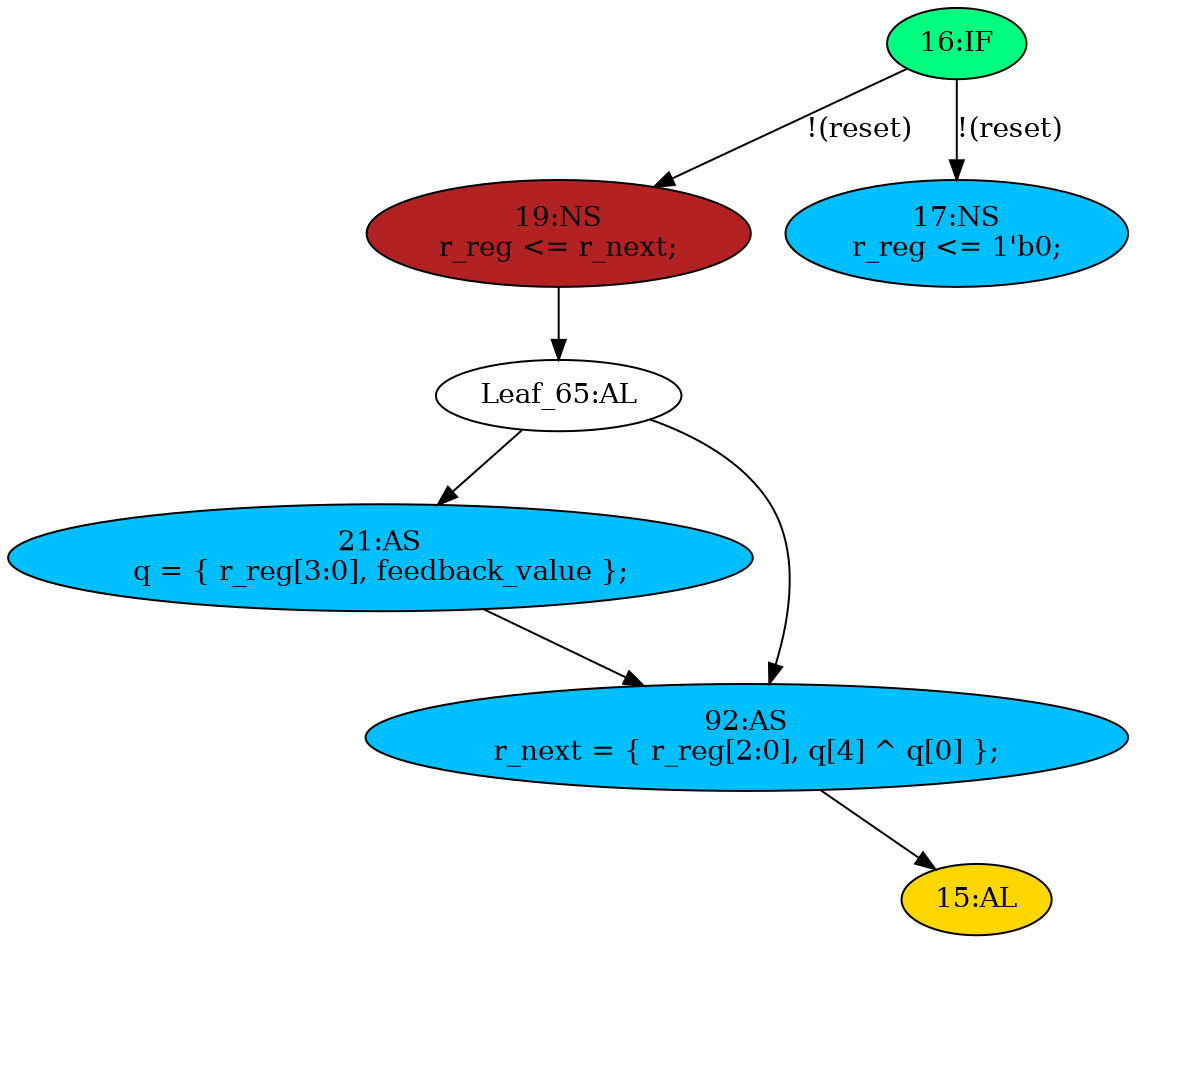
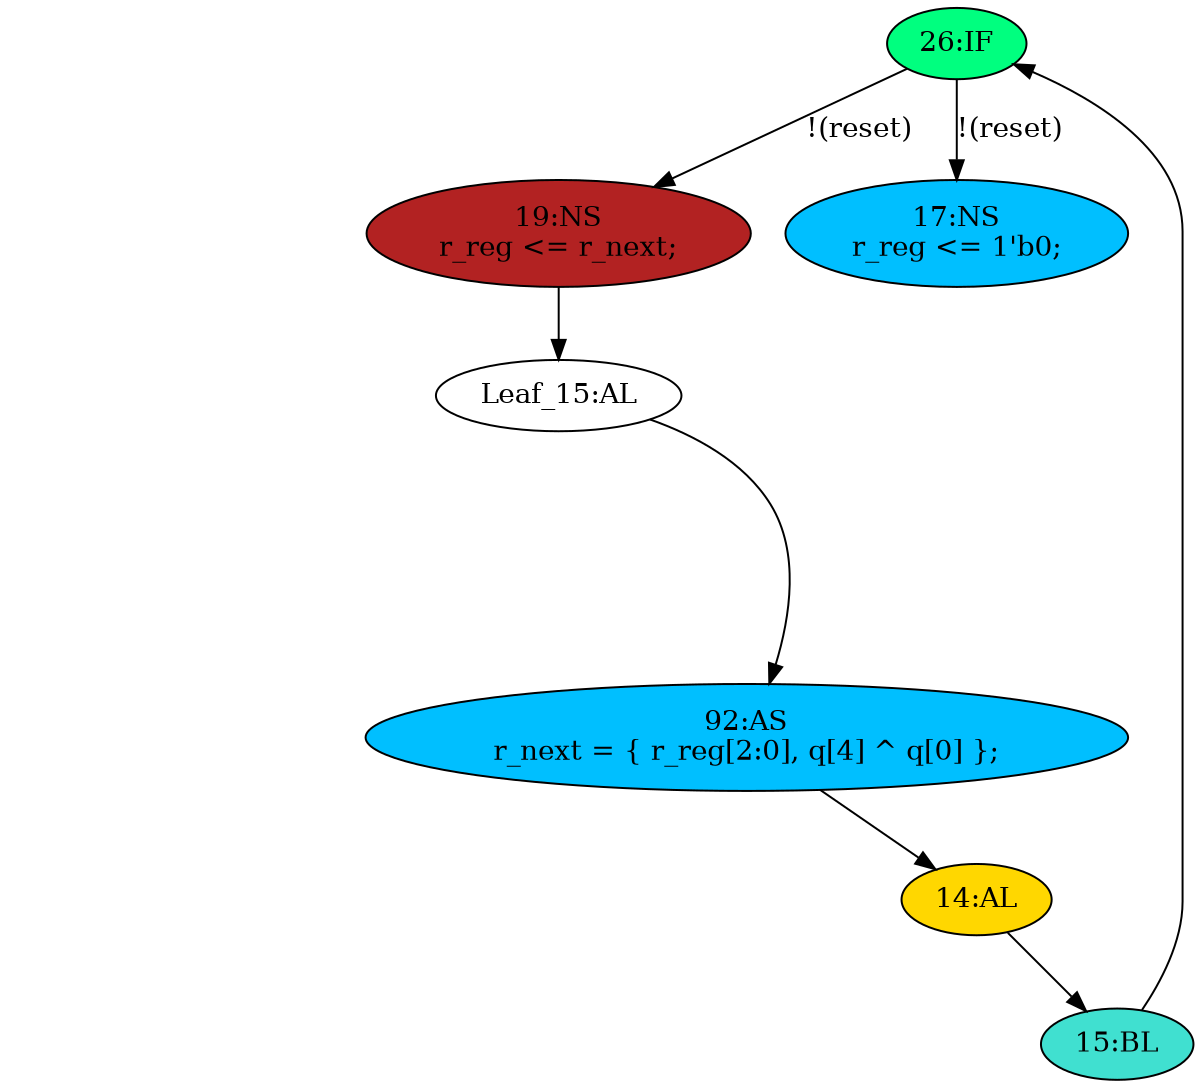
node "16:IF": label "16:IF" -> "26:IF"
node "Leaf_65:AL": label "Leaf_65:AL" -> "Leaf_15:AL"
node "21:AS q = { r_reg[3:0], feedback_value };": removed
node "15:AL": label "15:AL" -> "14:AL"
node "15:BL": added
